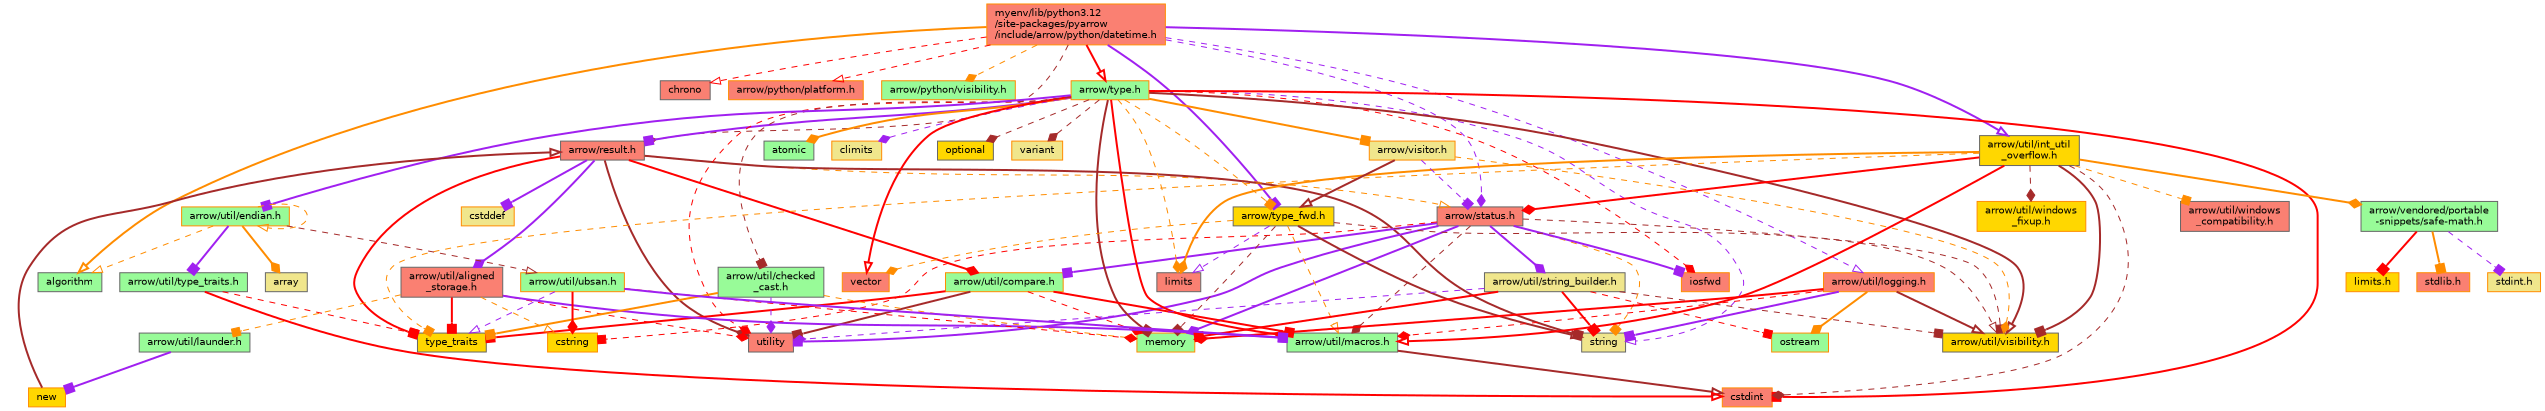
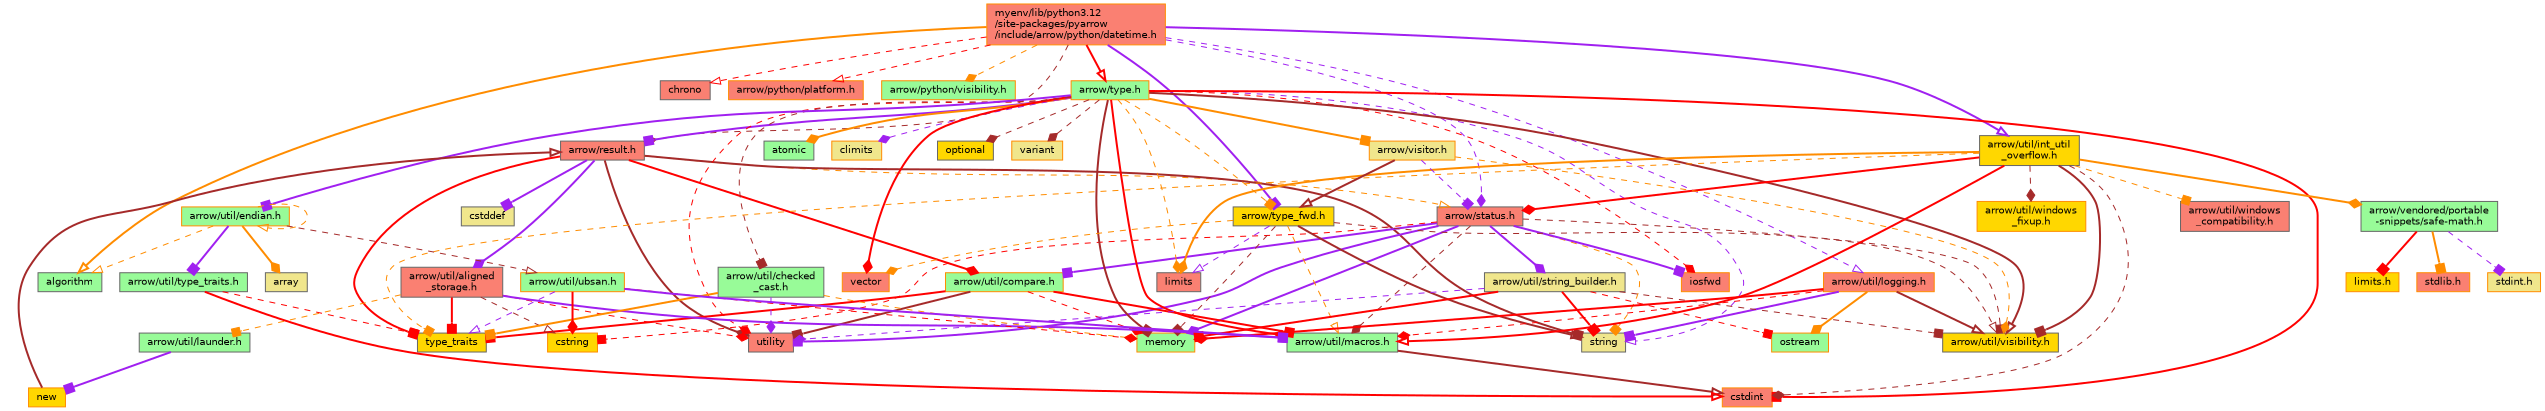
edge "arrow/type.h" -> "vector": arrowhead onormal -> diamond
node "cstddef": color darkorange -> gray40
edge "arrow/util/aligned _storage.h" -> "cstring": color darkorange -> brown
